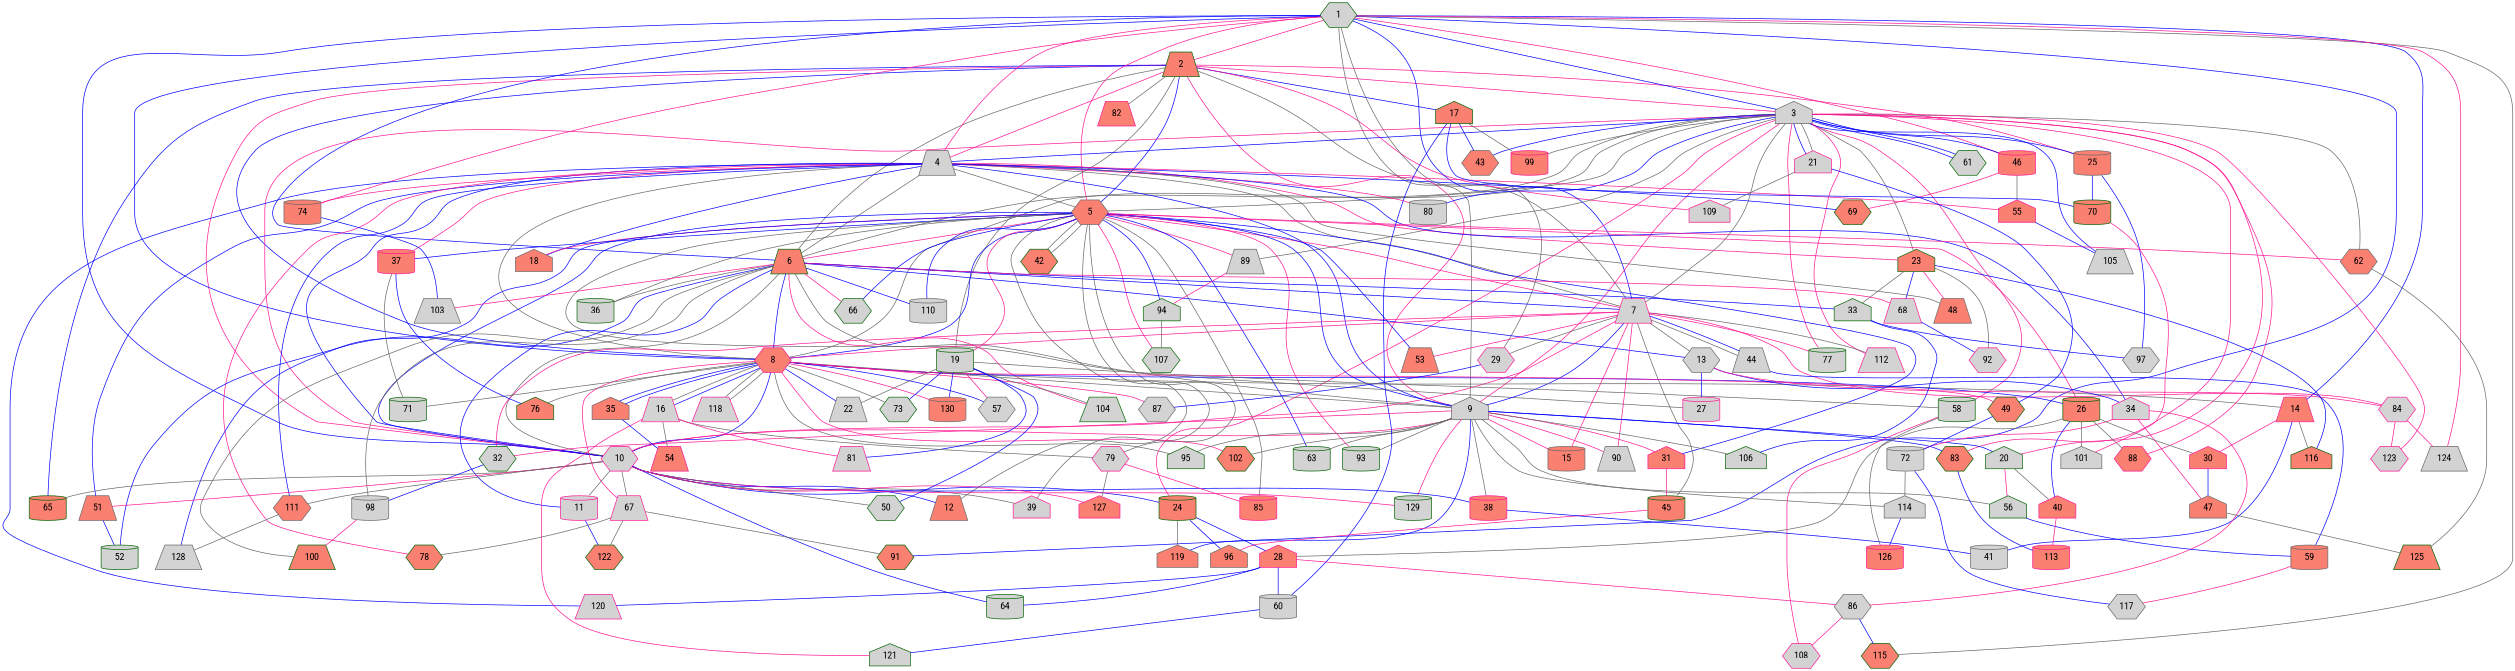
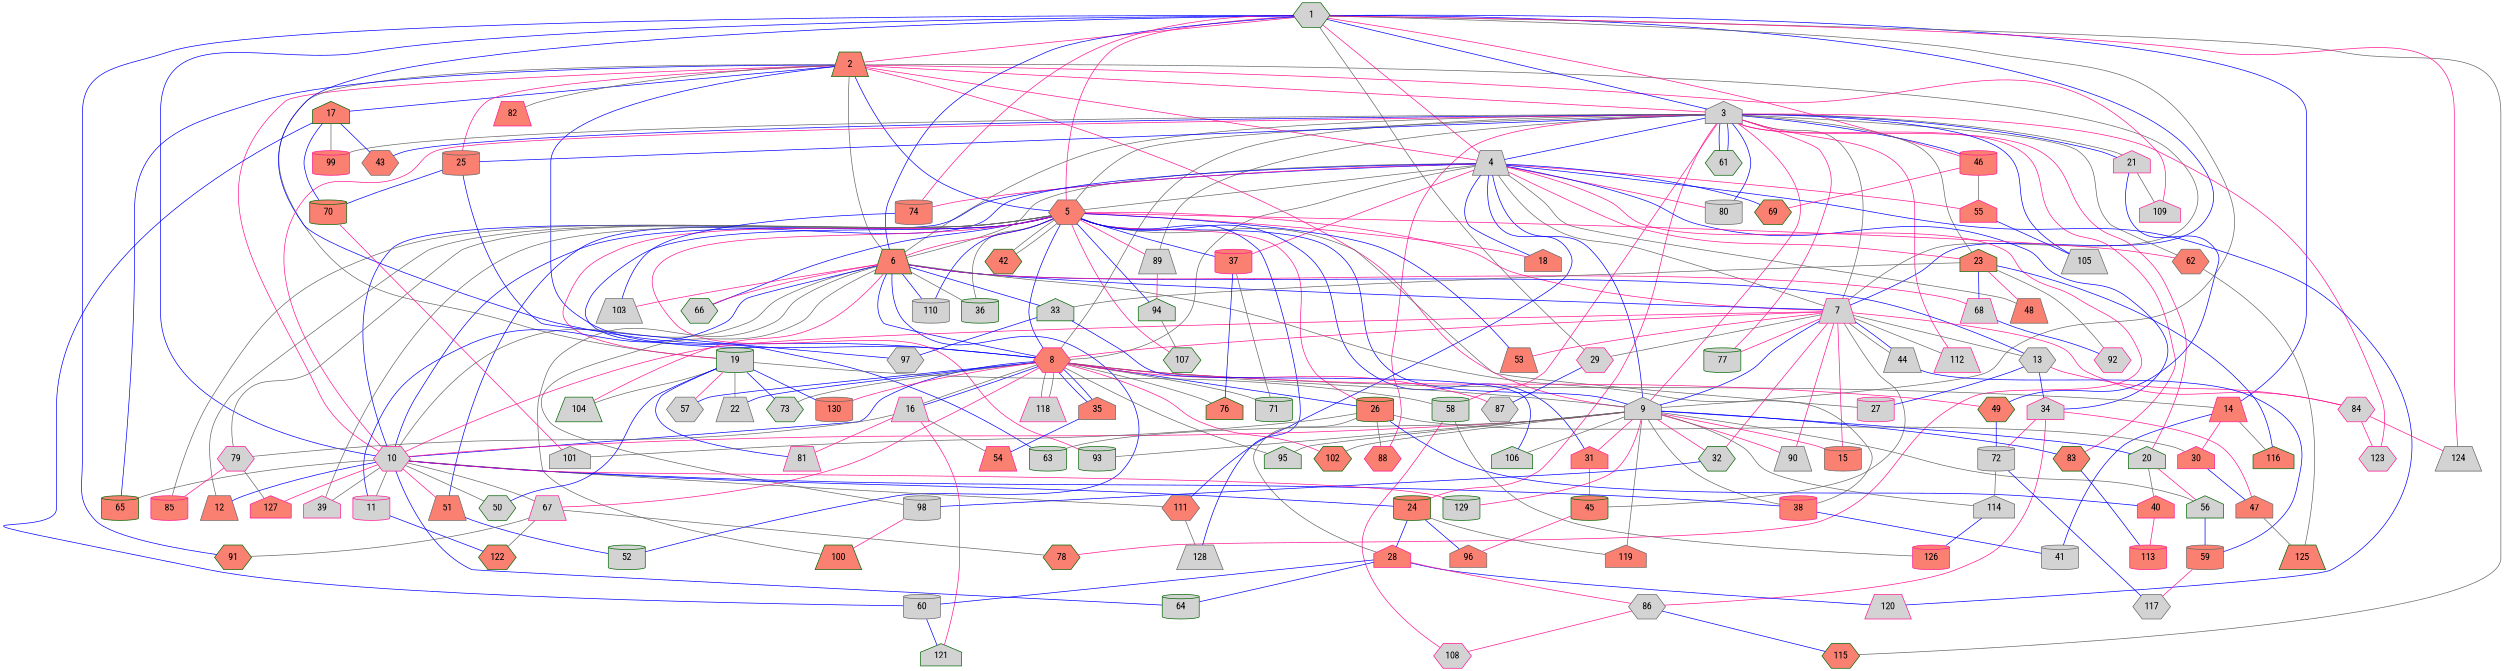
edge "6" -- "9": now "6" -- "38"
edge "9" -- "119": color blue -> gray40
